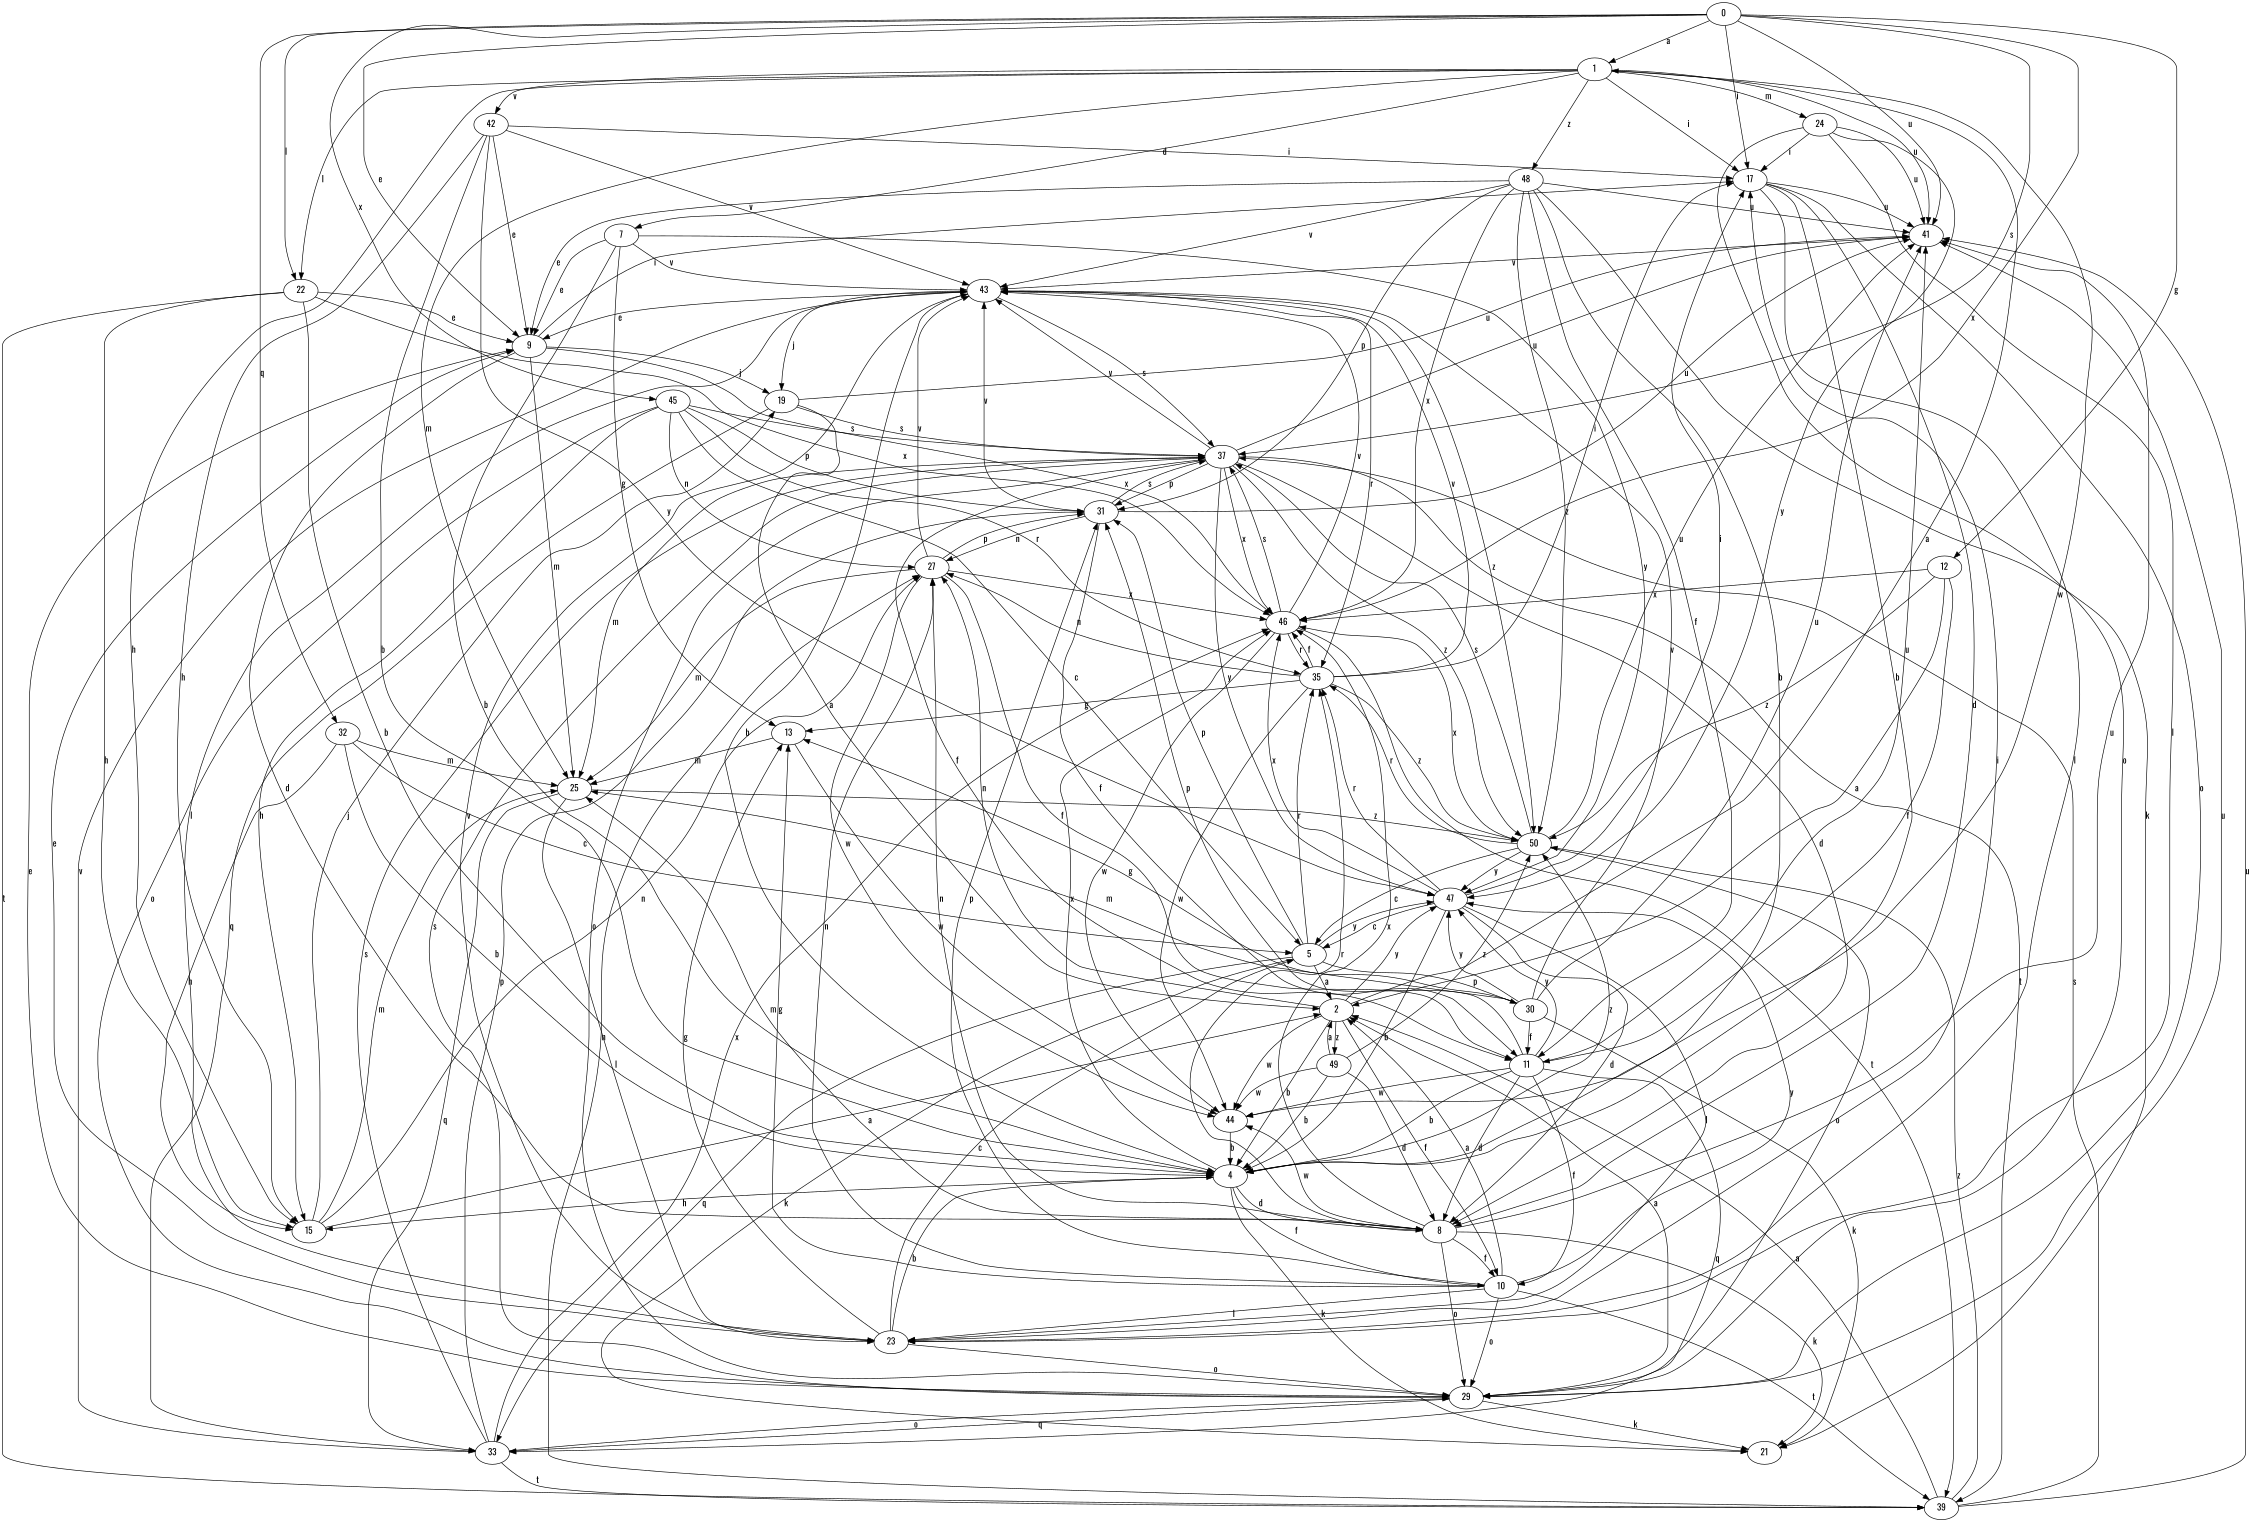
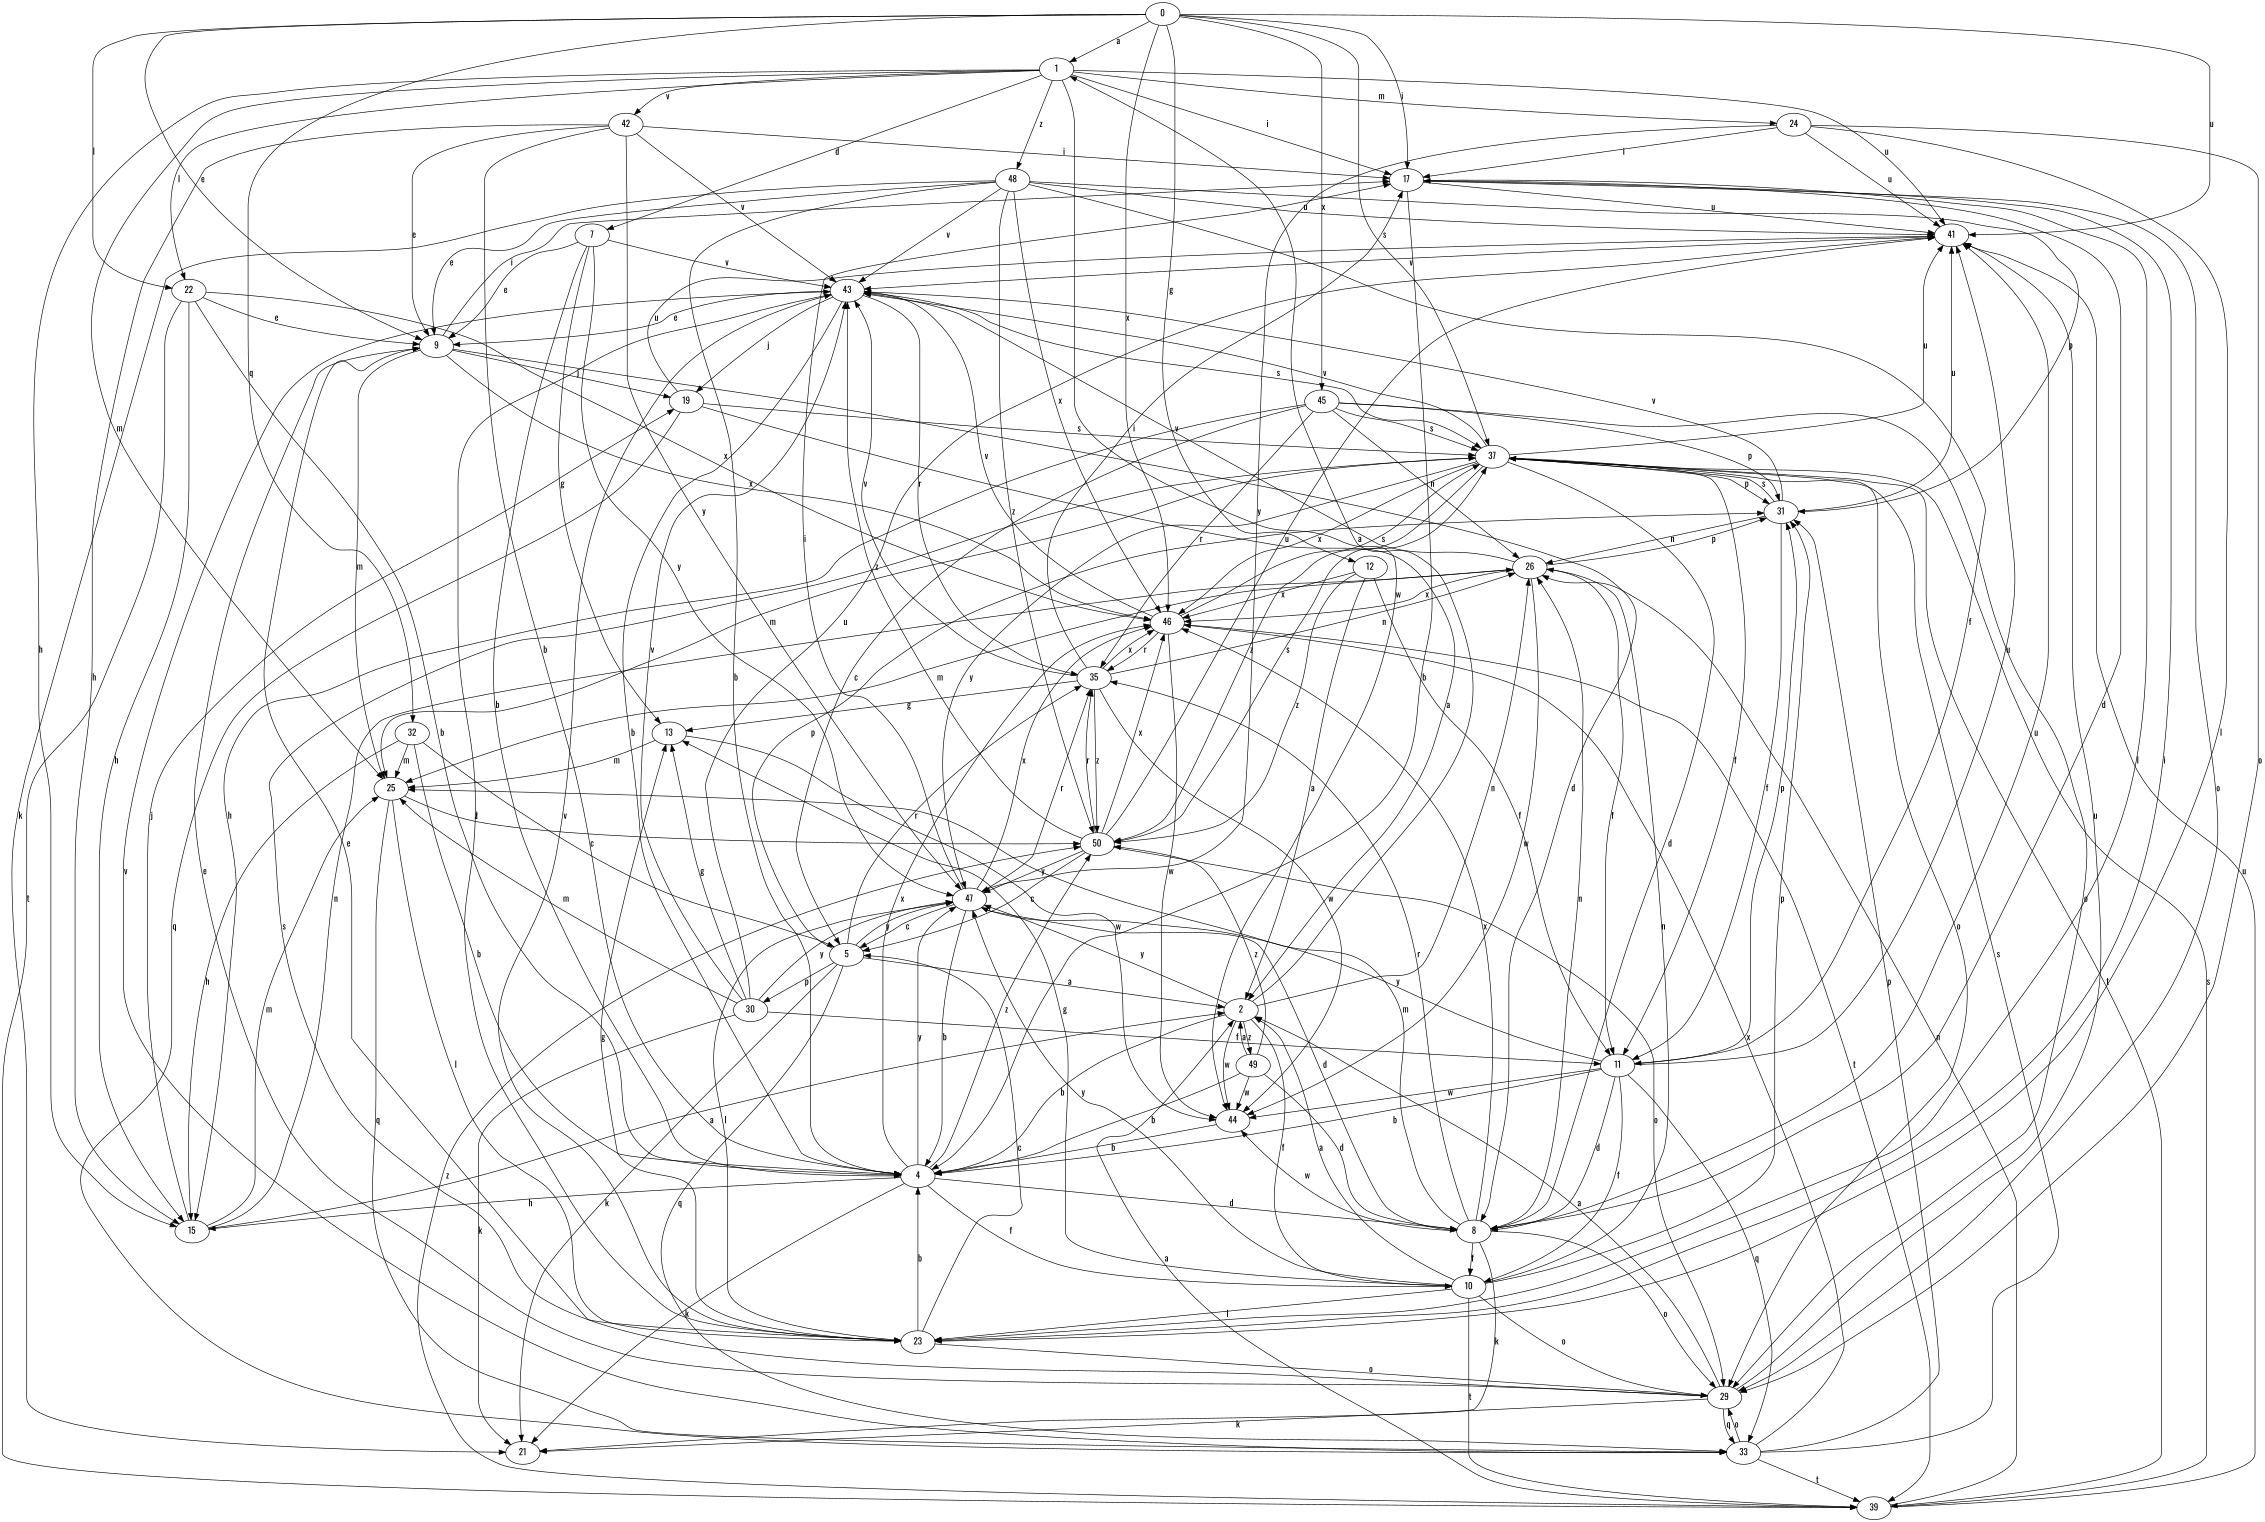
edge "43" -> "50": reversed
node "27": label "27" -> "26"
edge "35" -> "46": label "f" -> "x"
edge "4" -> "47": added, label "y"
